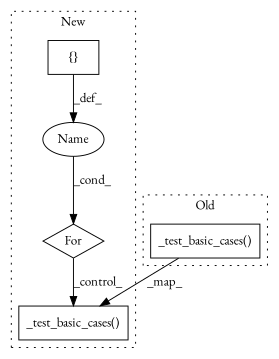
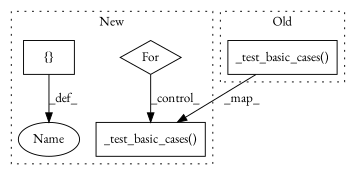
edge "Name" -> "For": removed, label "_cond_"
